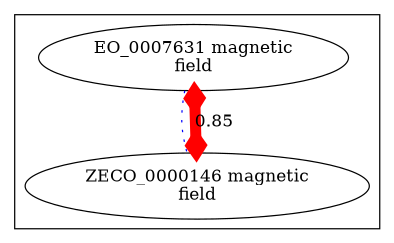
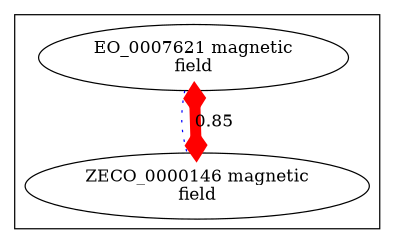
node "EO_0007631 magnetic field": label "EO_0007631 magnetic field" -> "EO_0007621 magnetic field"
